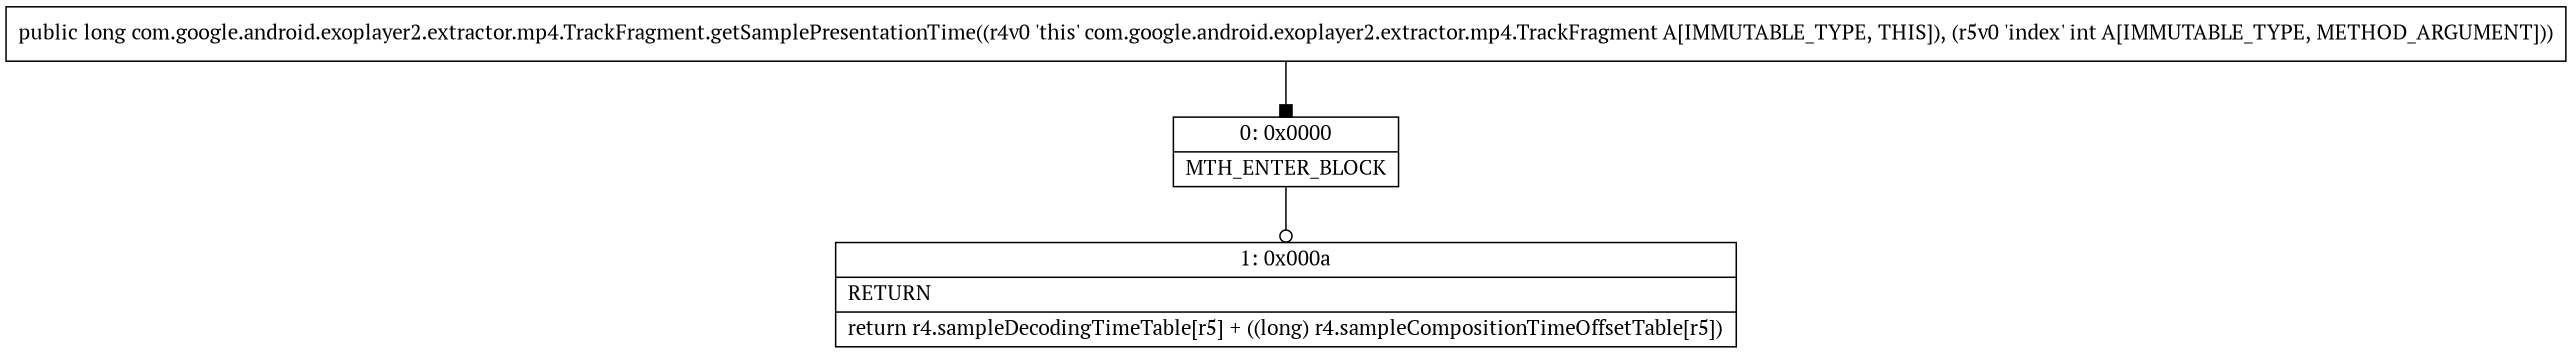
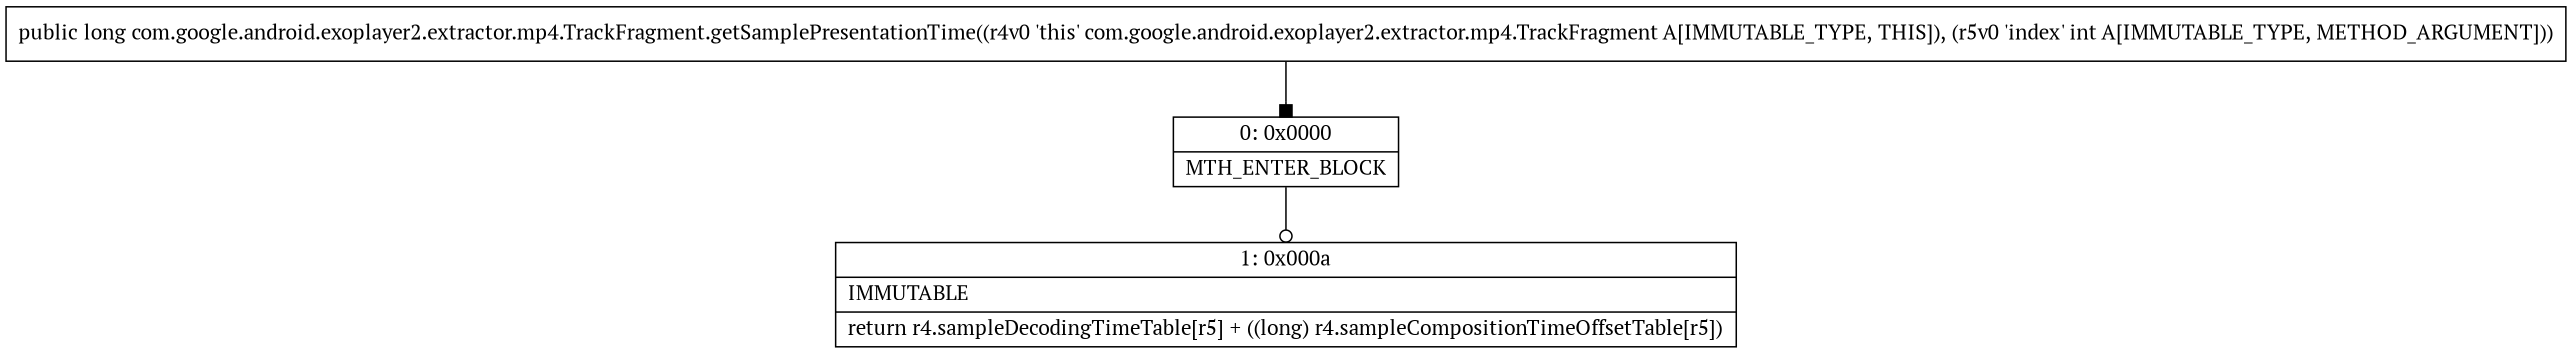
node "1: 0x000a": text "RETURN" -> "IMMUTABLE"
